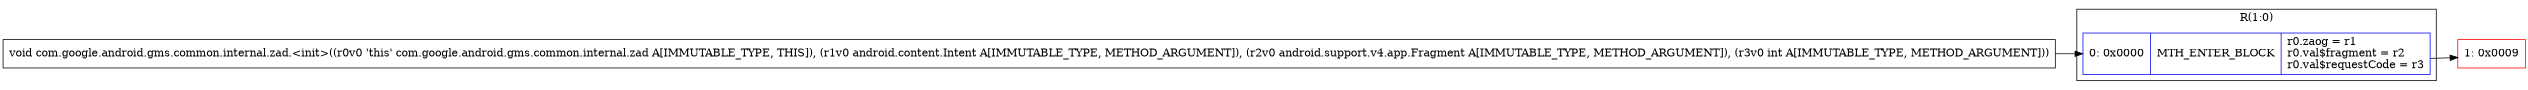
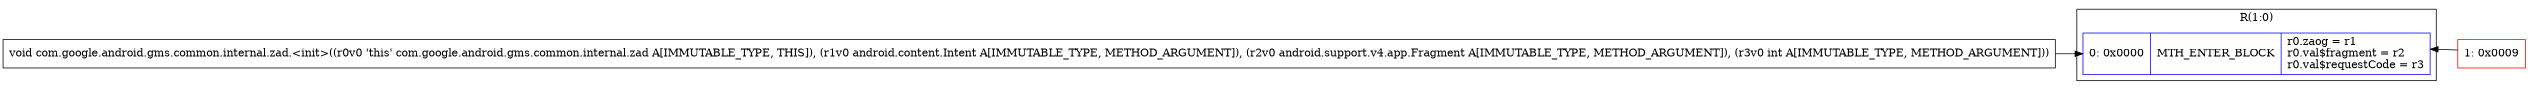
edge "0: 0x0000" -> "1: 0x0009": reversed
